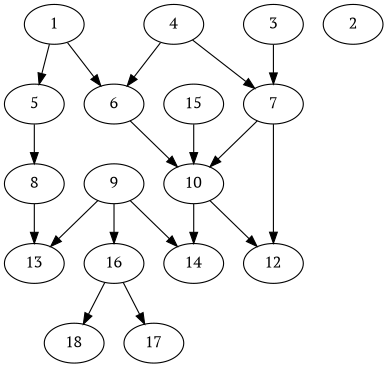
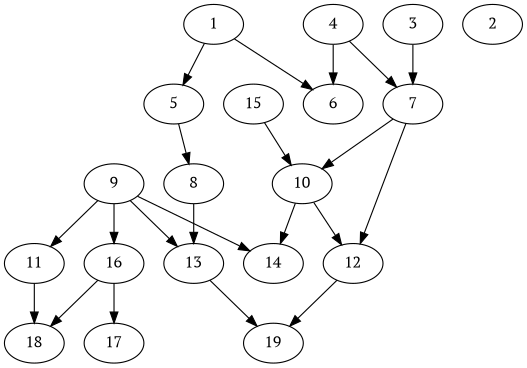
edge "6" -> "10": removed
node "11": added
node "19": added
